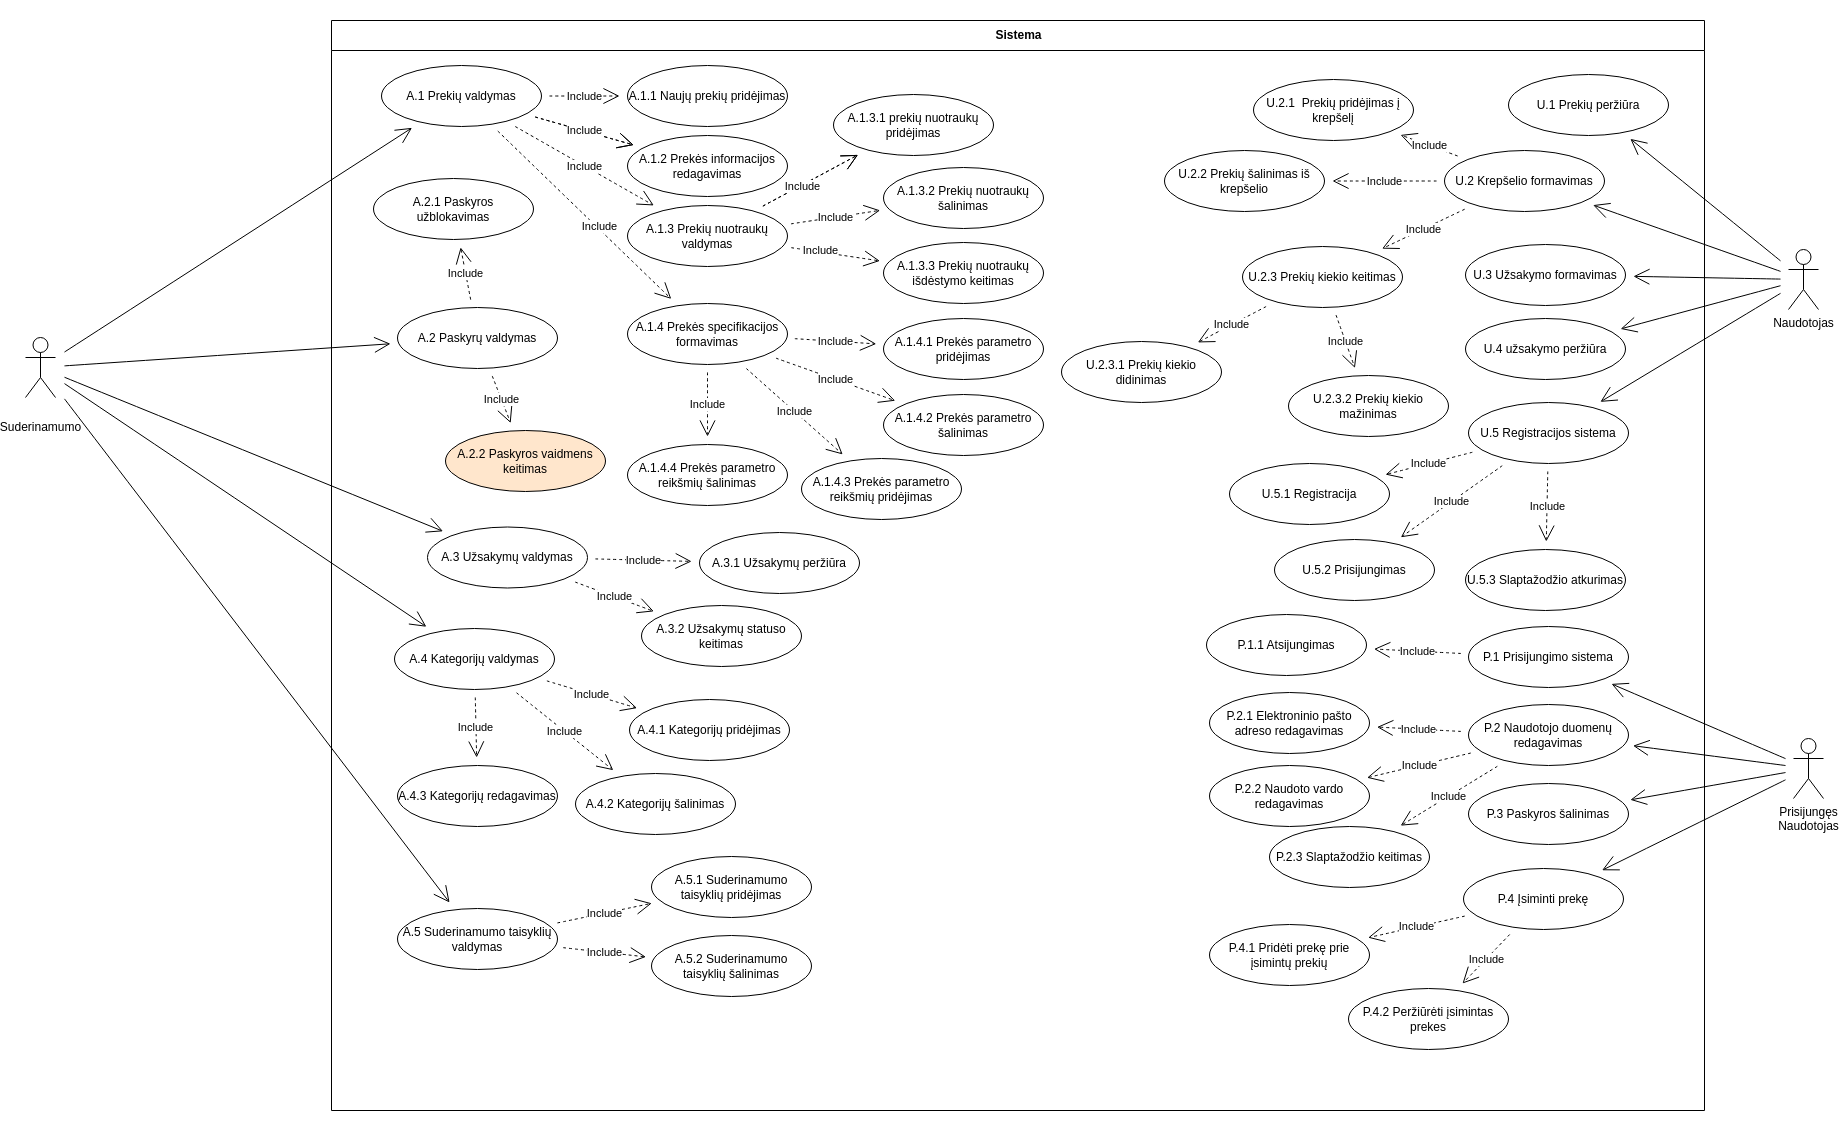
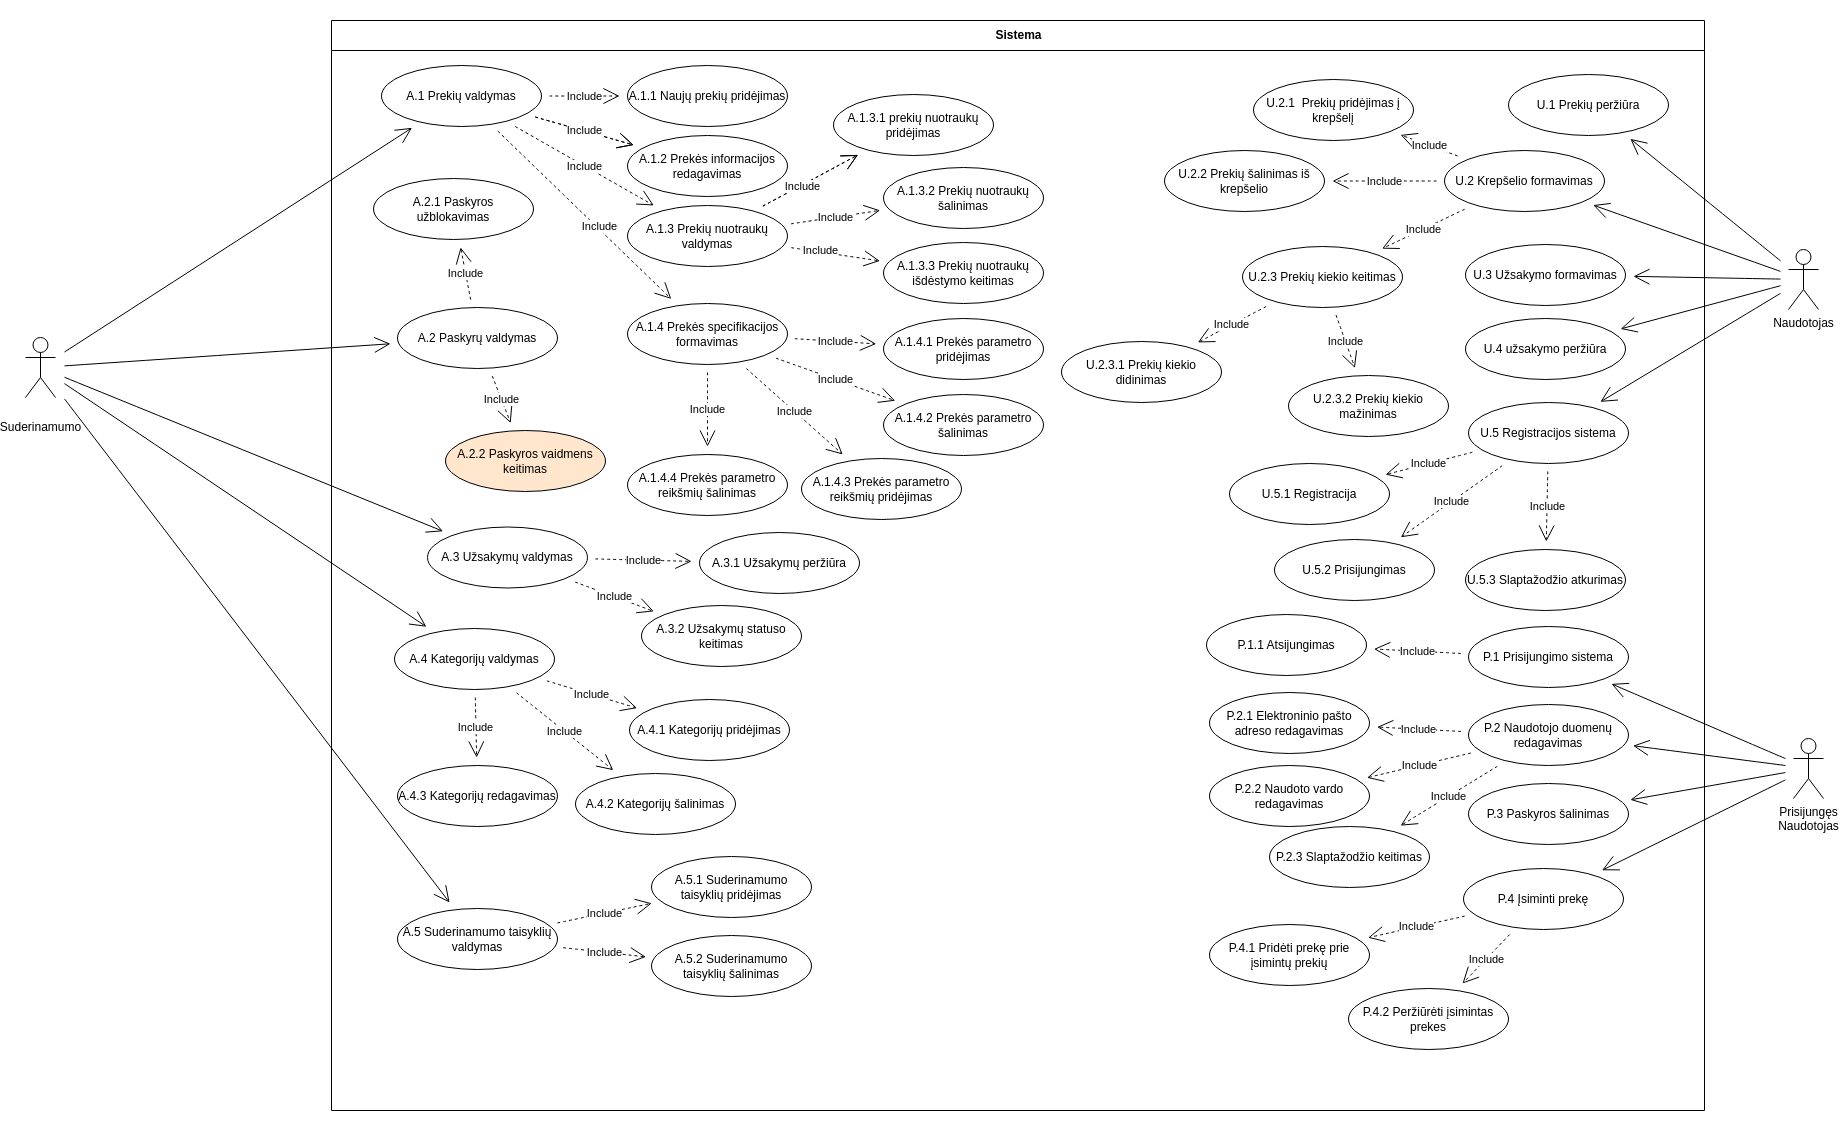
node "A.1.4.4 Prekės parametro reikšmių šalinimas": moved (708, 475) -> (708, 485)
